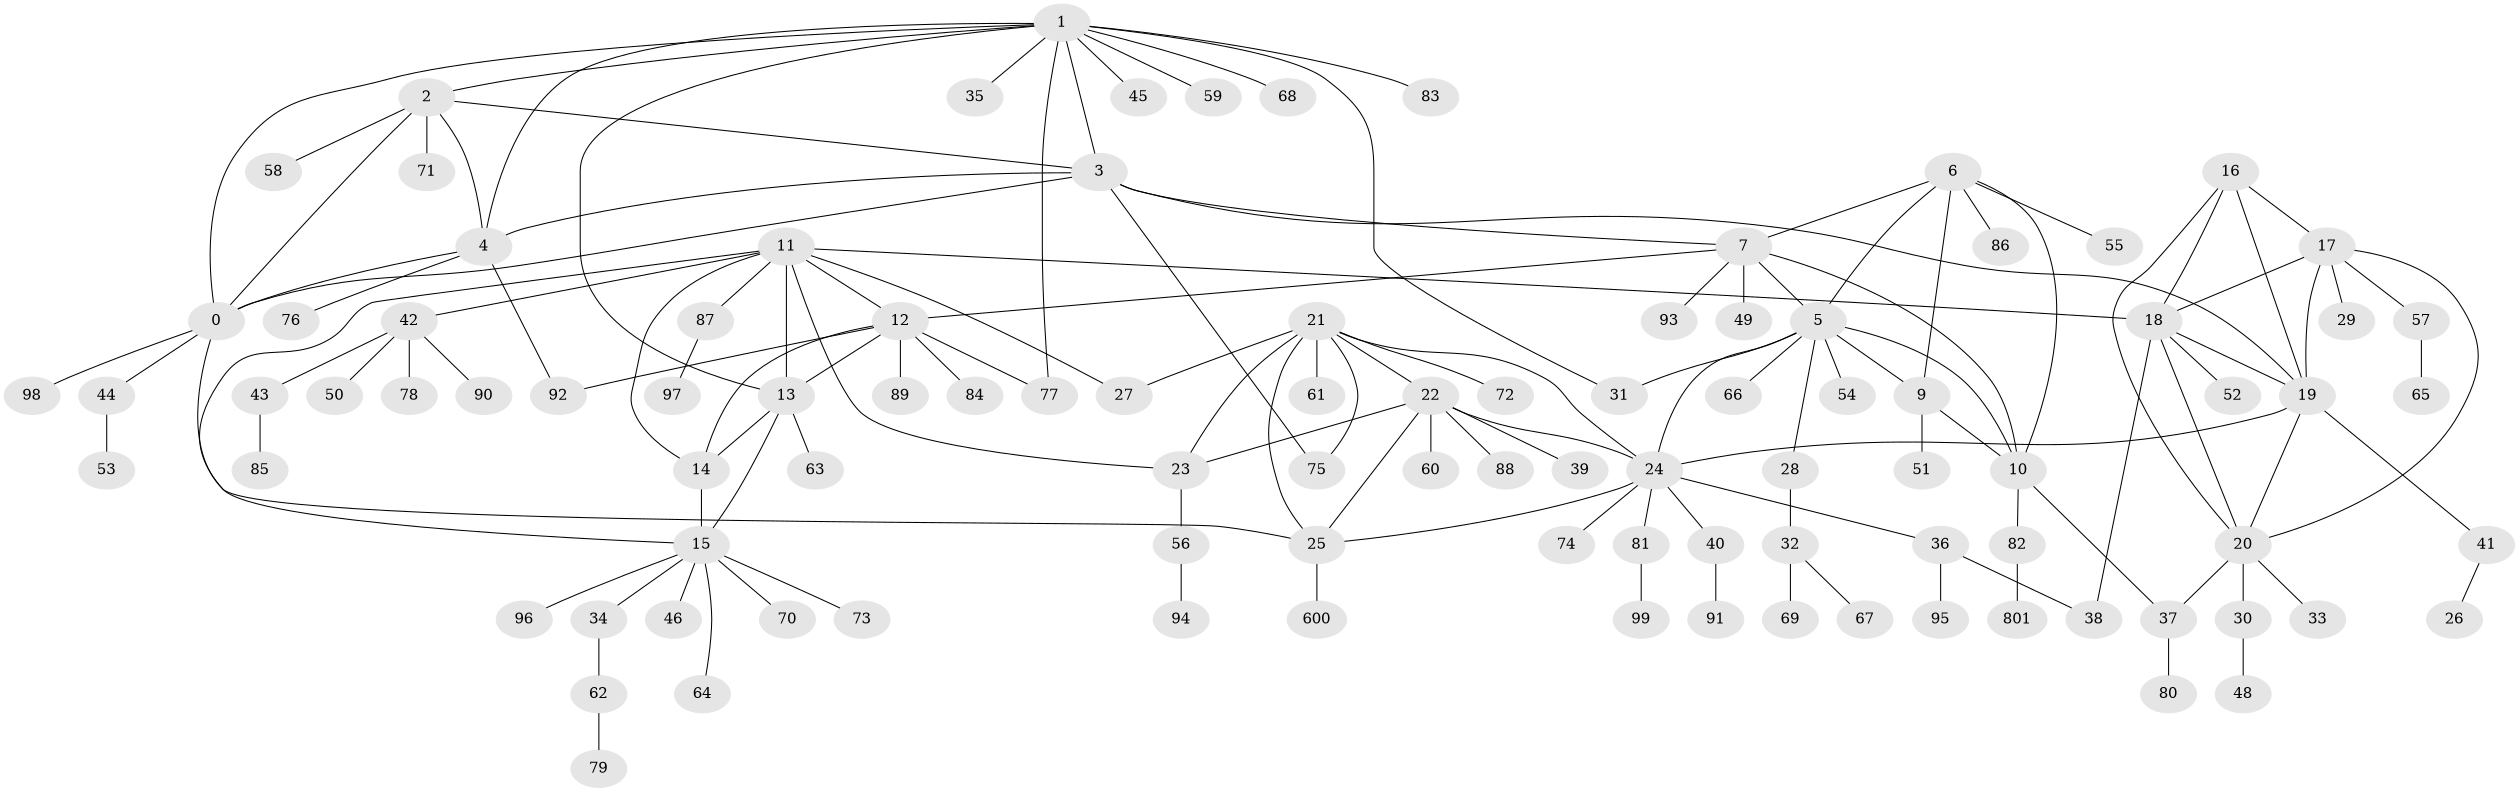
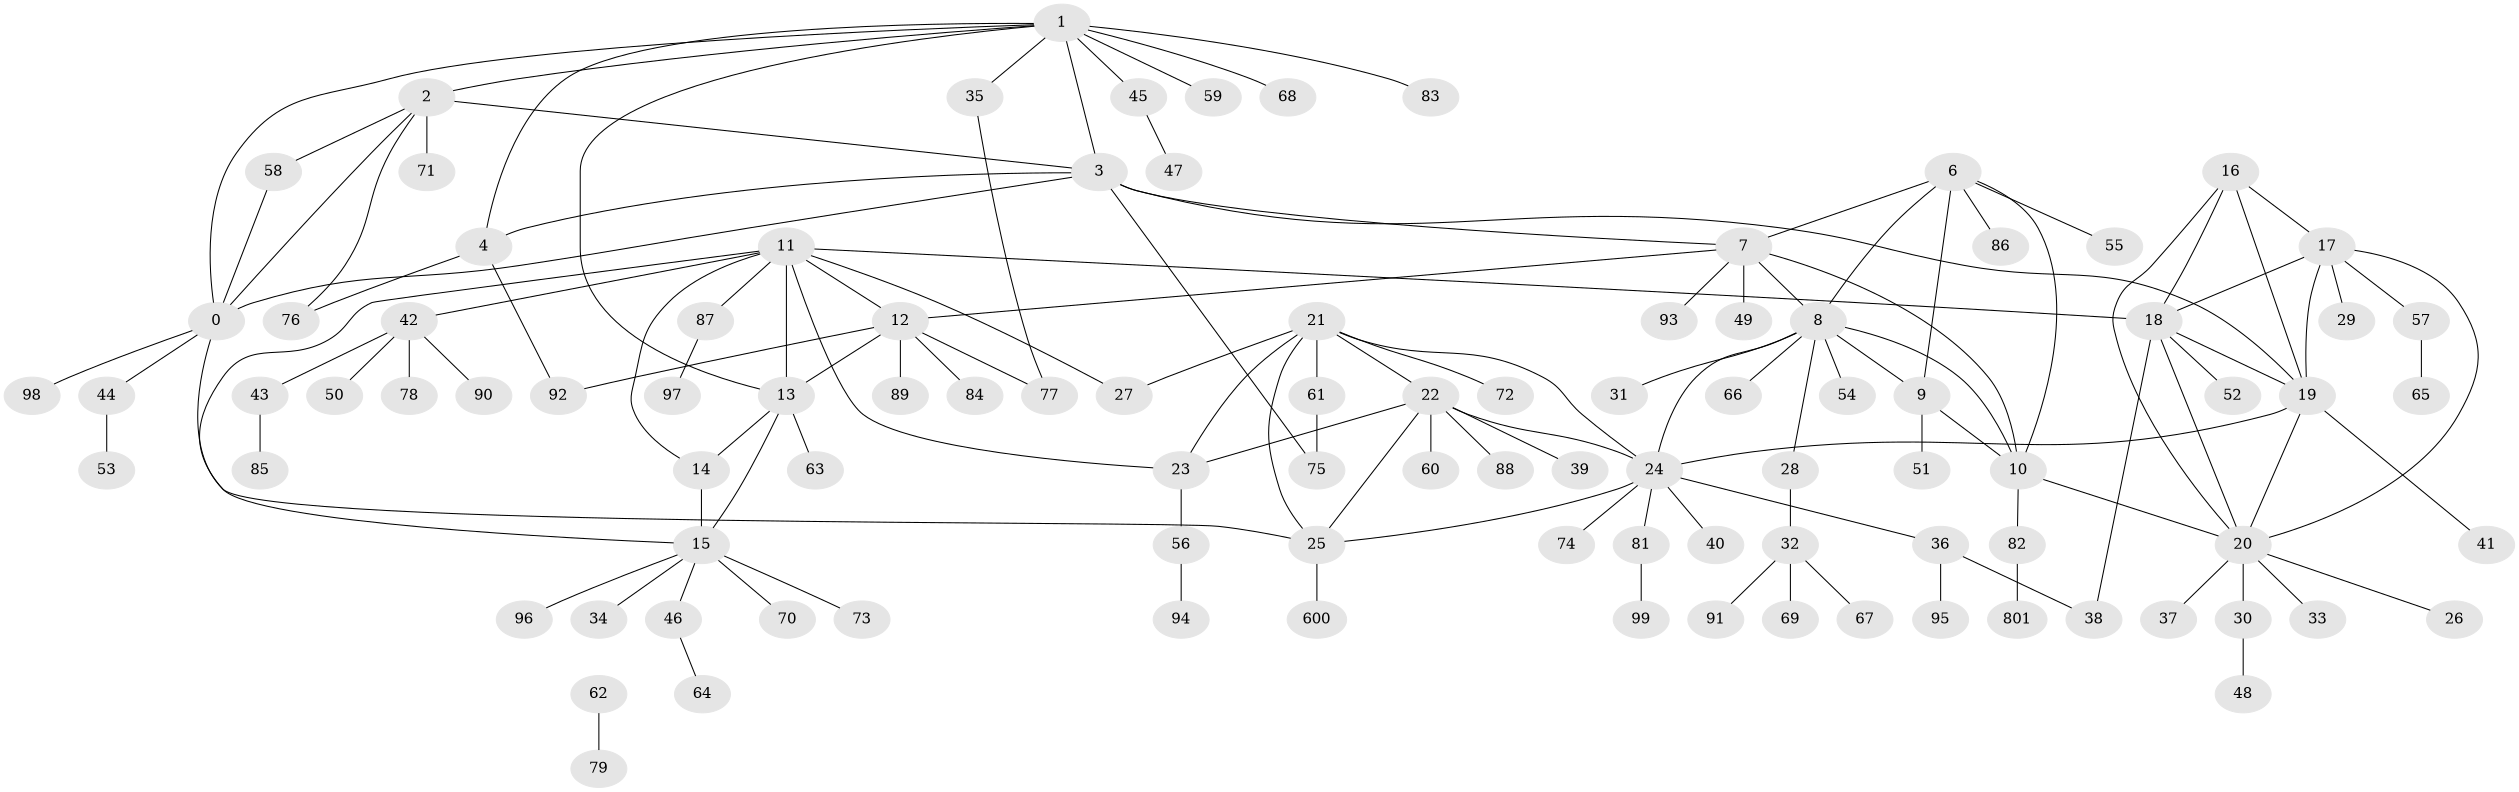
edge "1" -- "31": removed
edge "2" -- "4": now "2" -- "76"
node "47": added
edge "1" -- "77": now "35" -- "77"
edge "4" -- "0": now "58" -- "0"
node "5": label "5" -> "8"
edge "12" -- "14": removed
edge "21" -- "75": now "61" -- "75"
edge "10" -- "37": now "10" -- "20"
edge "40" -- "91": now "32" -- "91"
edge "41" -- "26": now "20" -- "26"
edge "15" -- "64": now "46" -- "64"
edge "34" -- "62": removed
node "80": removed
